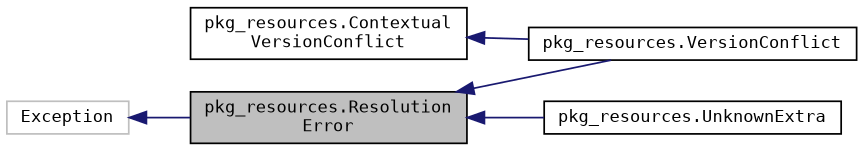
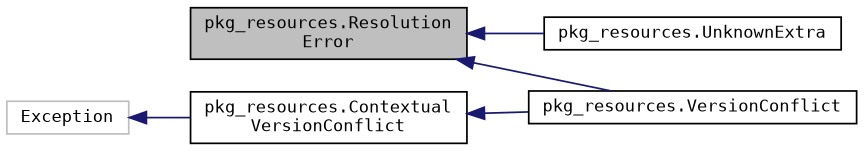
edge "pkg_resources.Resolution Error" -> "Exception": now "pkg_resources.Contextual VersionConflict" -> "Exception"
